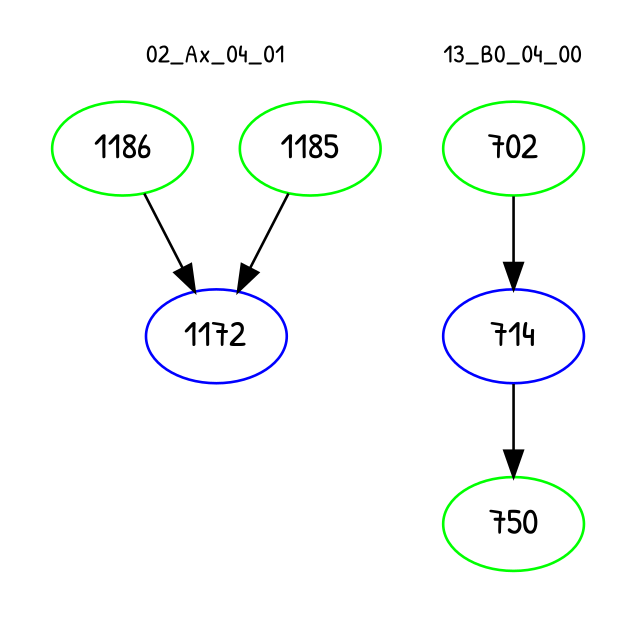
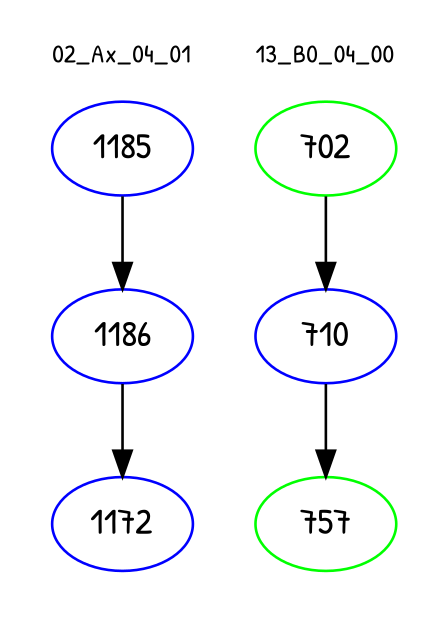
node "1186": color green -> blue
node "1185": color green -> blue
edge "1185" -> "1172": now "1185" -> "1186"
node "714": label "714" -> "710"
node "750": label "750" -> "757"
